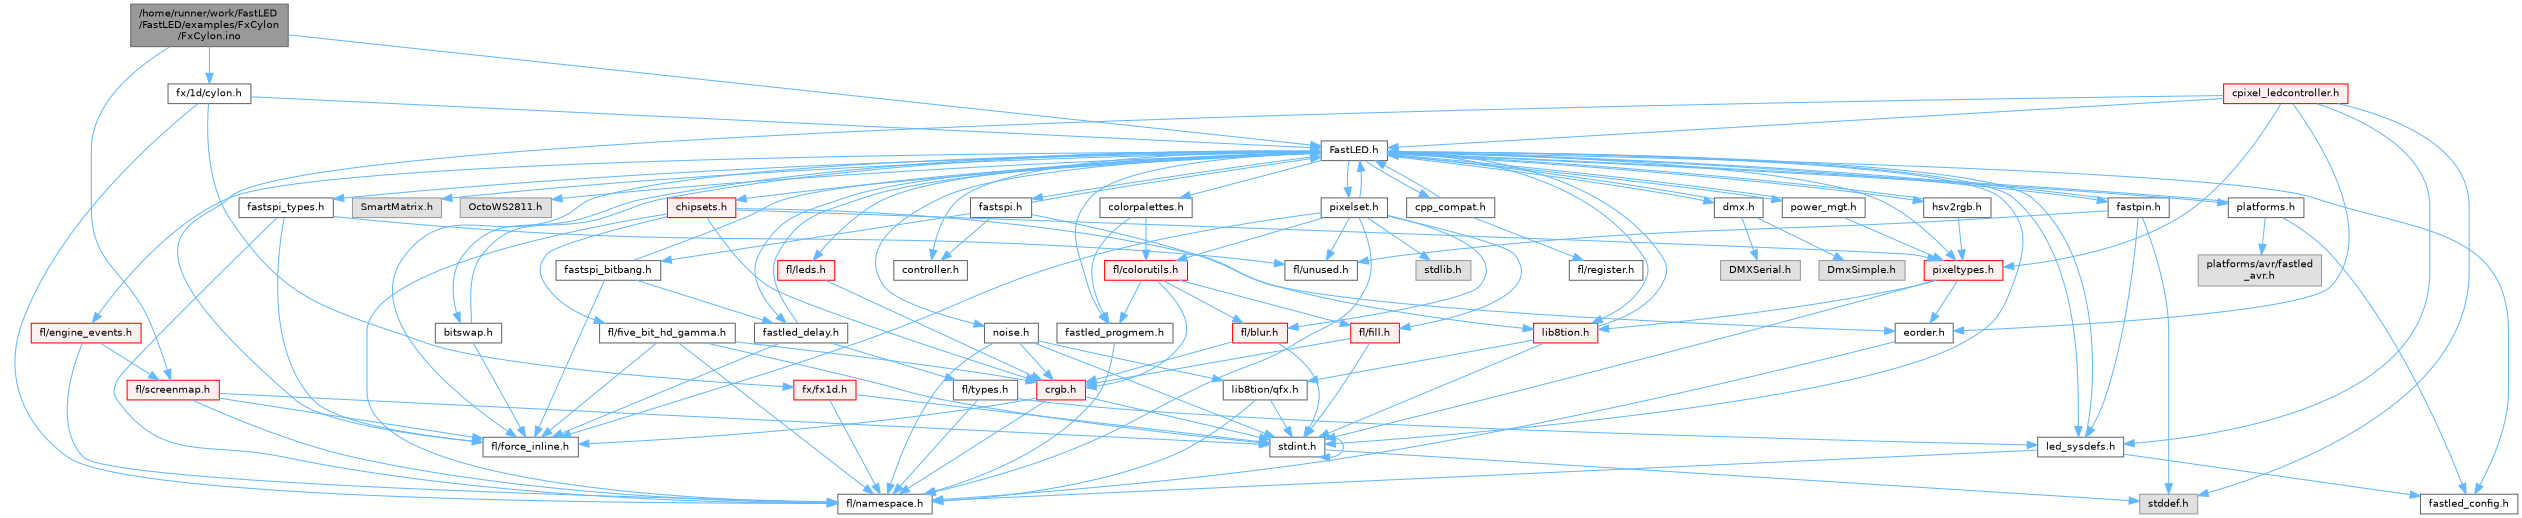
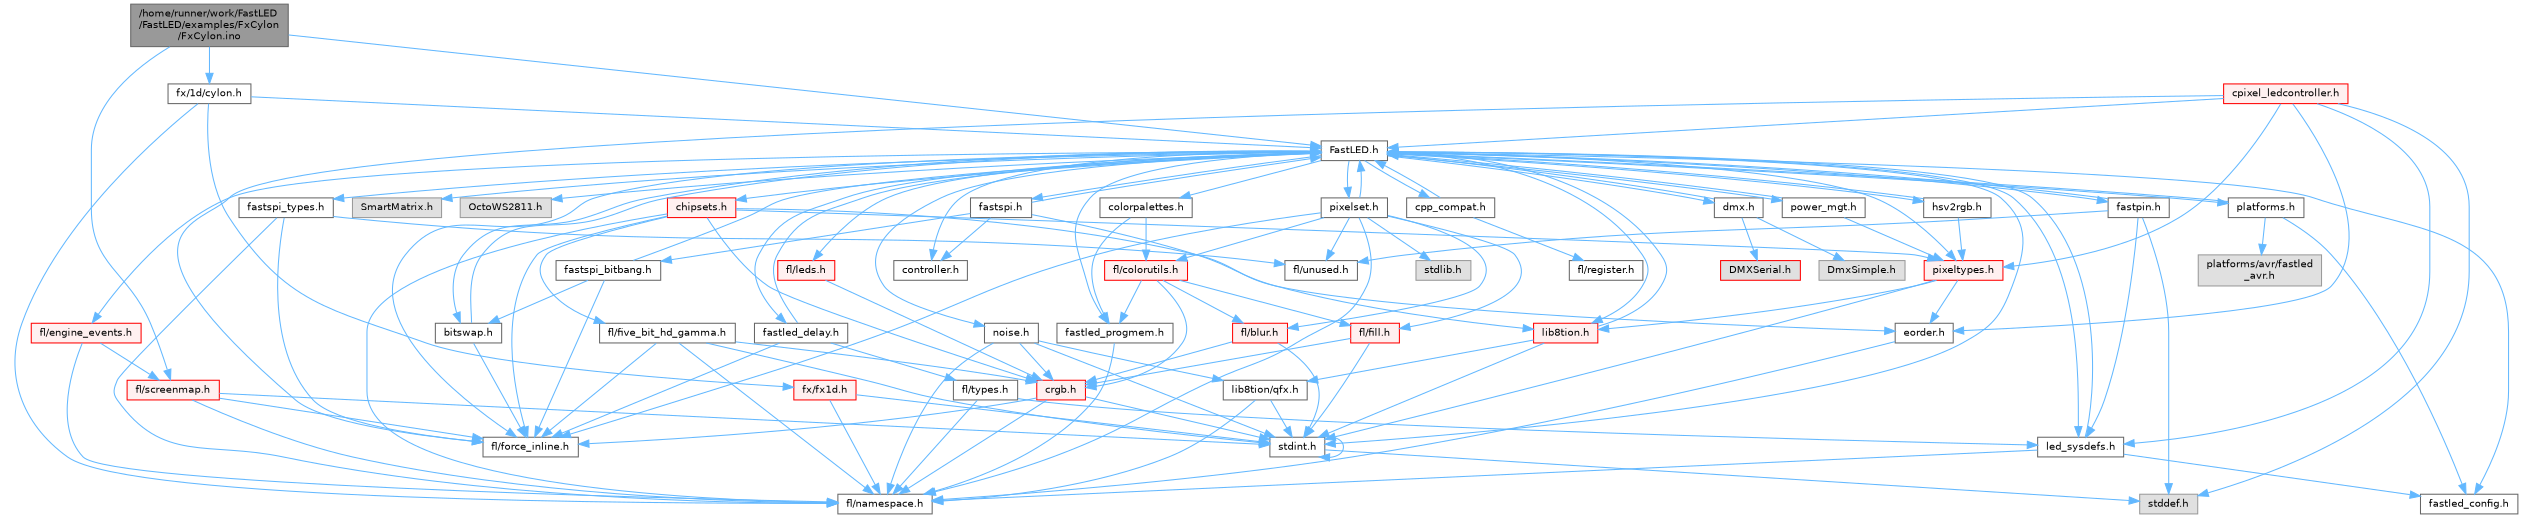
node "DMXSerial.h": color grey60 -> red
edge "chipsets.h" -> "fl/force_inline.h": added
edge "fastspi_bitbang.h" -> "fastled_delay.h": now "fastspi_bitbang.h" -> "bitswap.h"
